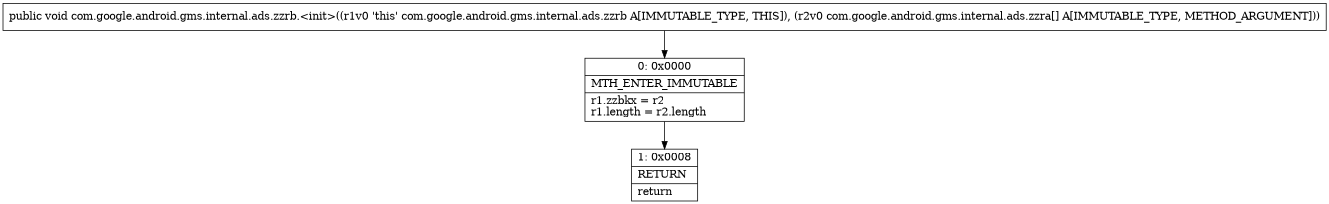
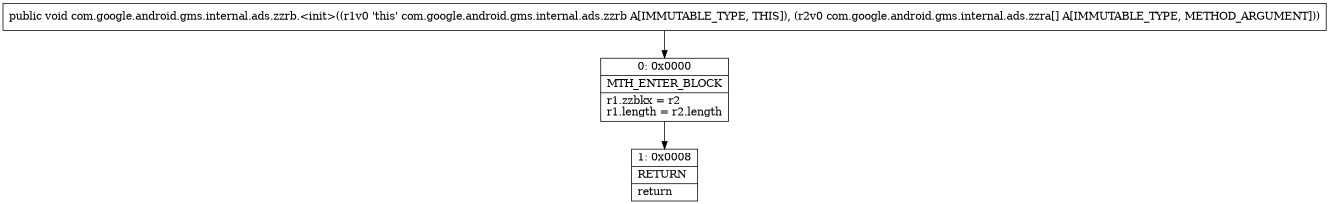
node "0: 0x0000": text "MTH_ENTER_IMMUTABLE" -> "MTH_ENTER_BLOCK"
